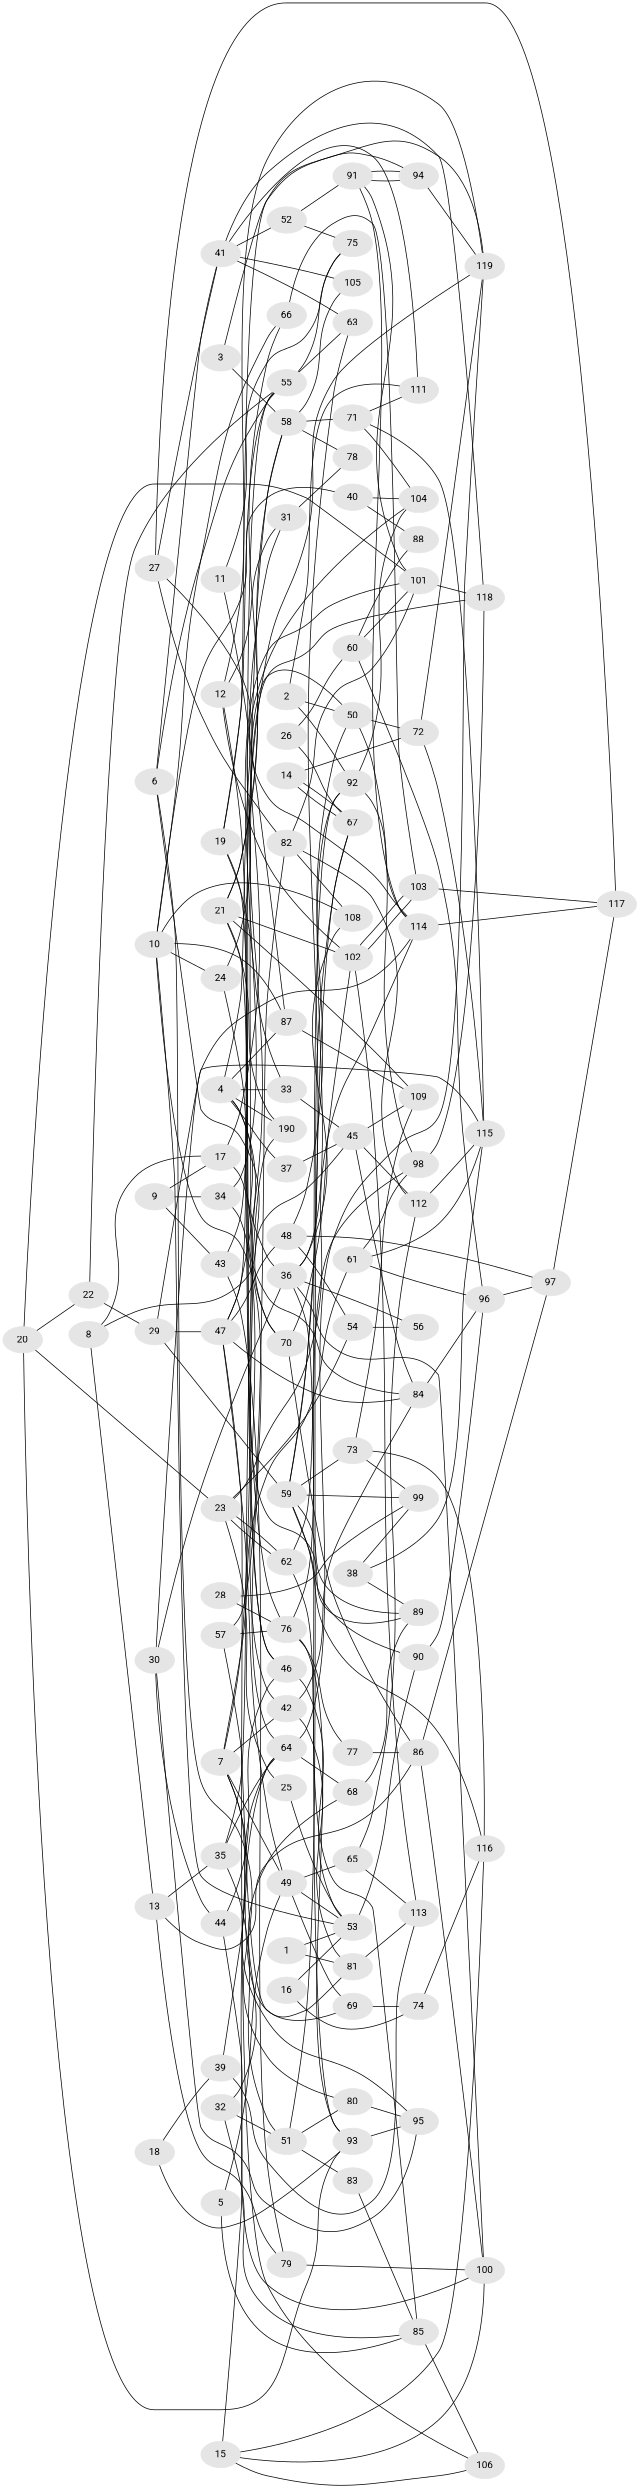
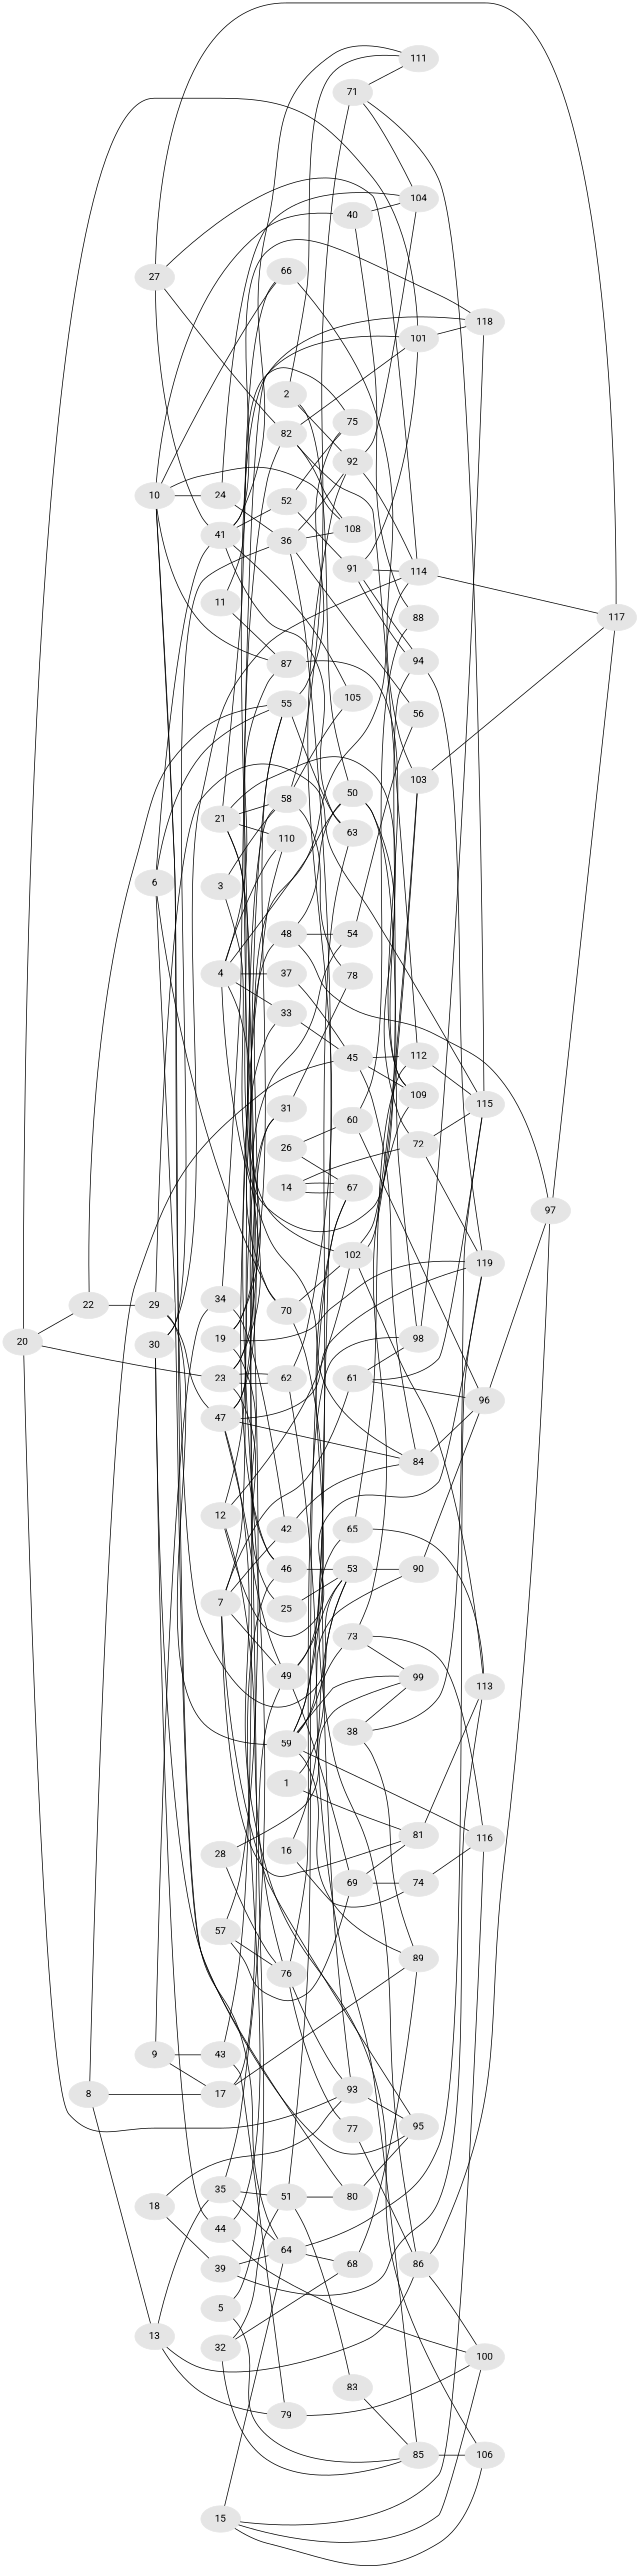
edge "101" -- "60": removed
node "190": label "190" -> "110"
edge "36" -- "100": removed
edge "42" -- "81": now "69" -- "81"
